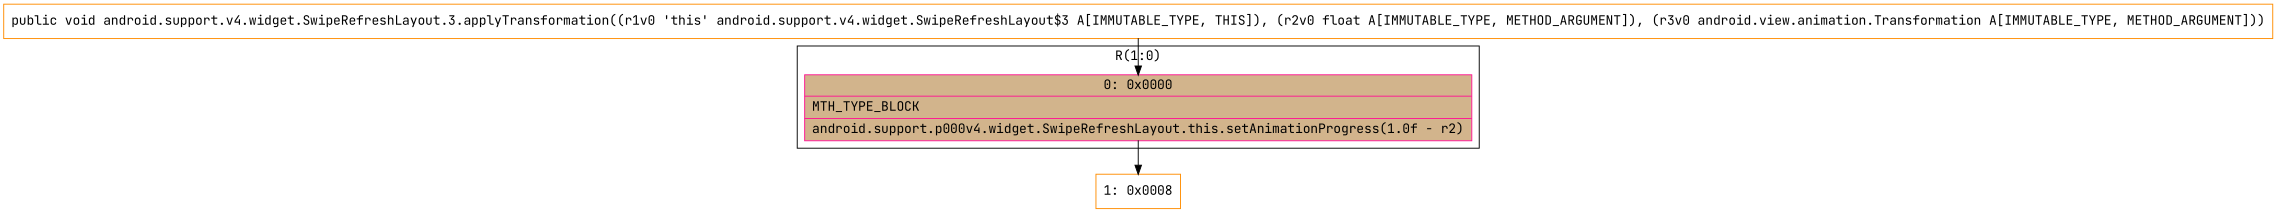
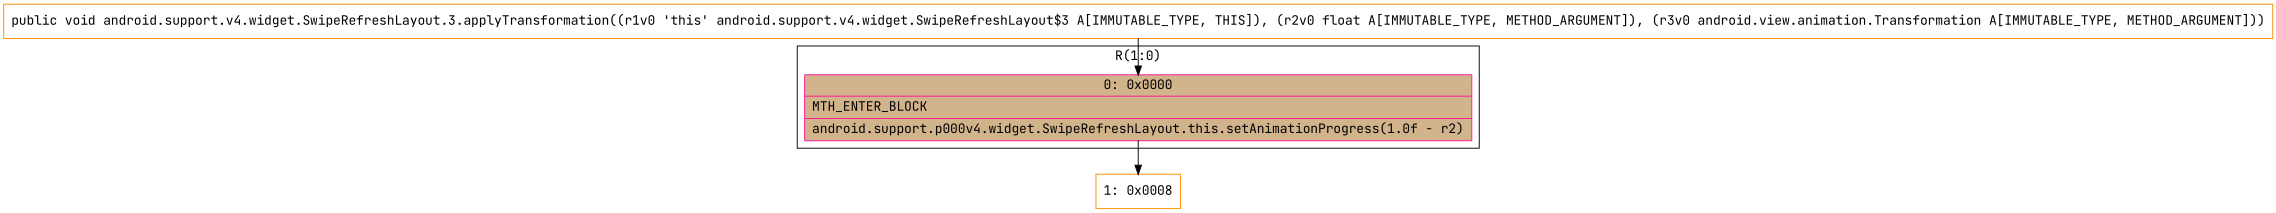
node "0: 0x0000": text "MTH_TYPE_BLOCK" -> "MTH_ENTER_BLOCK"
